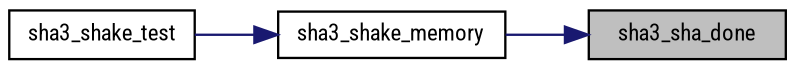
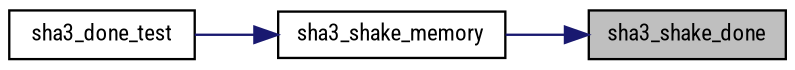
node "sha3_shake_test": label "sha3_shake_test" -> "sha3_done_test"
node "sha3_sha_done": label "sha3_sha_done" -> "sha3_shake_done"
